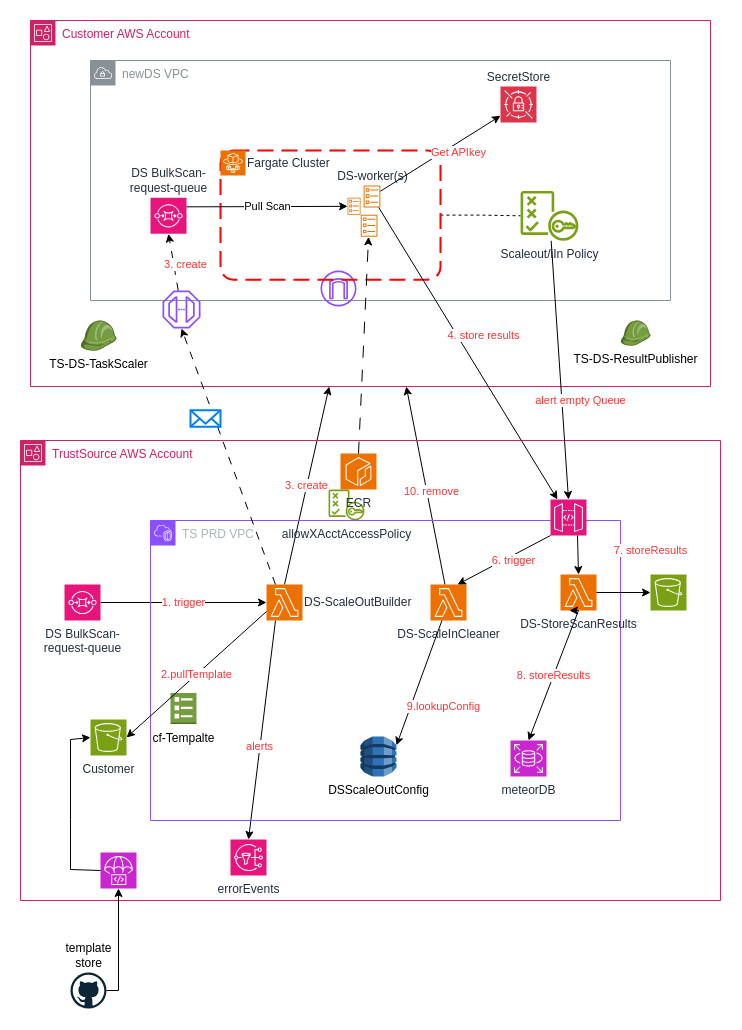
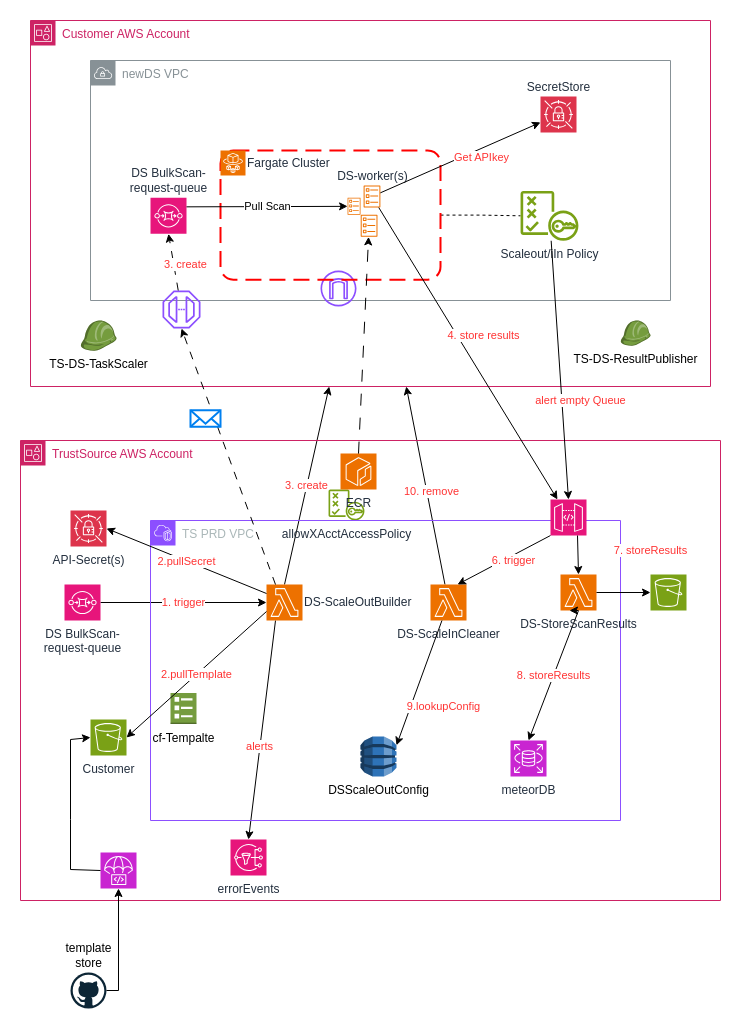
node "SecretStore": moved (519, 105) -> (559, 115)
node "API-Secret(s)": added
edge "DS-ScaleOutBuilder" -> "API-Secret(s)": added, label "2.pullSecret"
